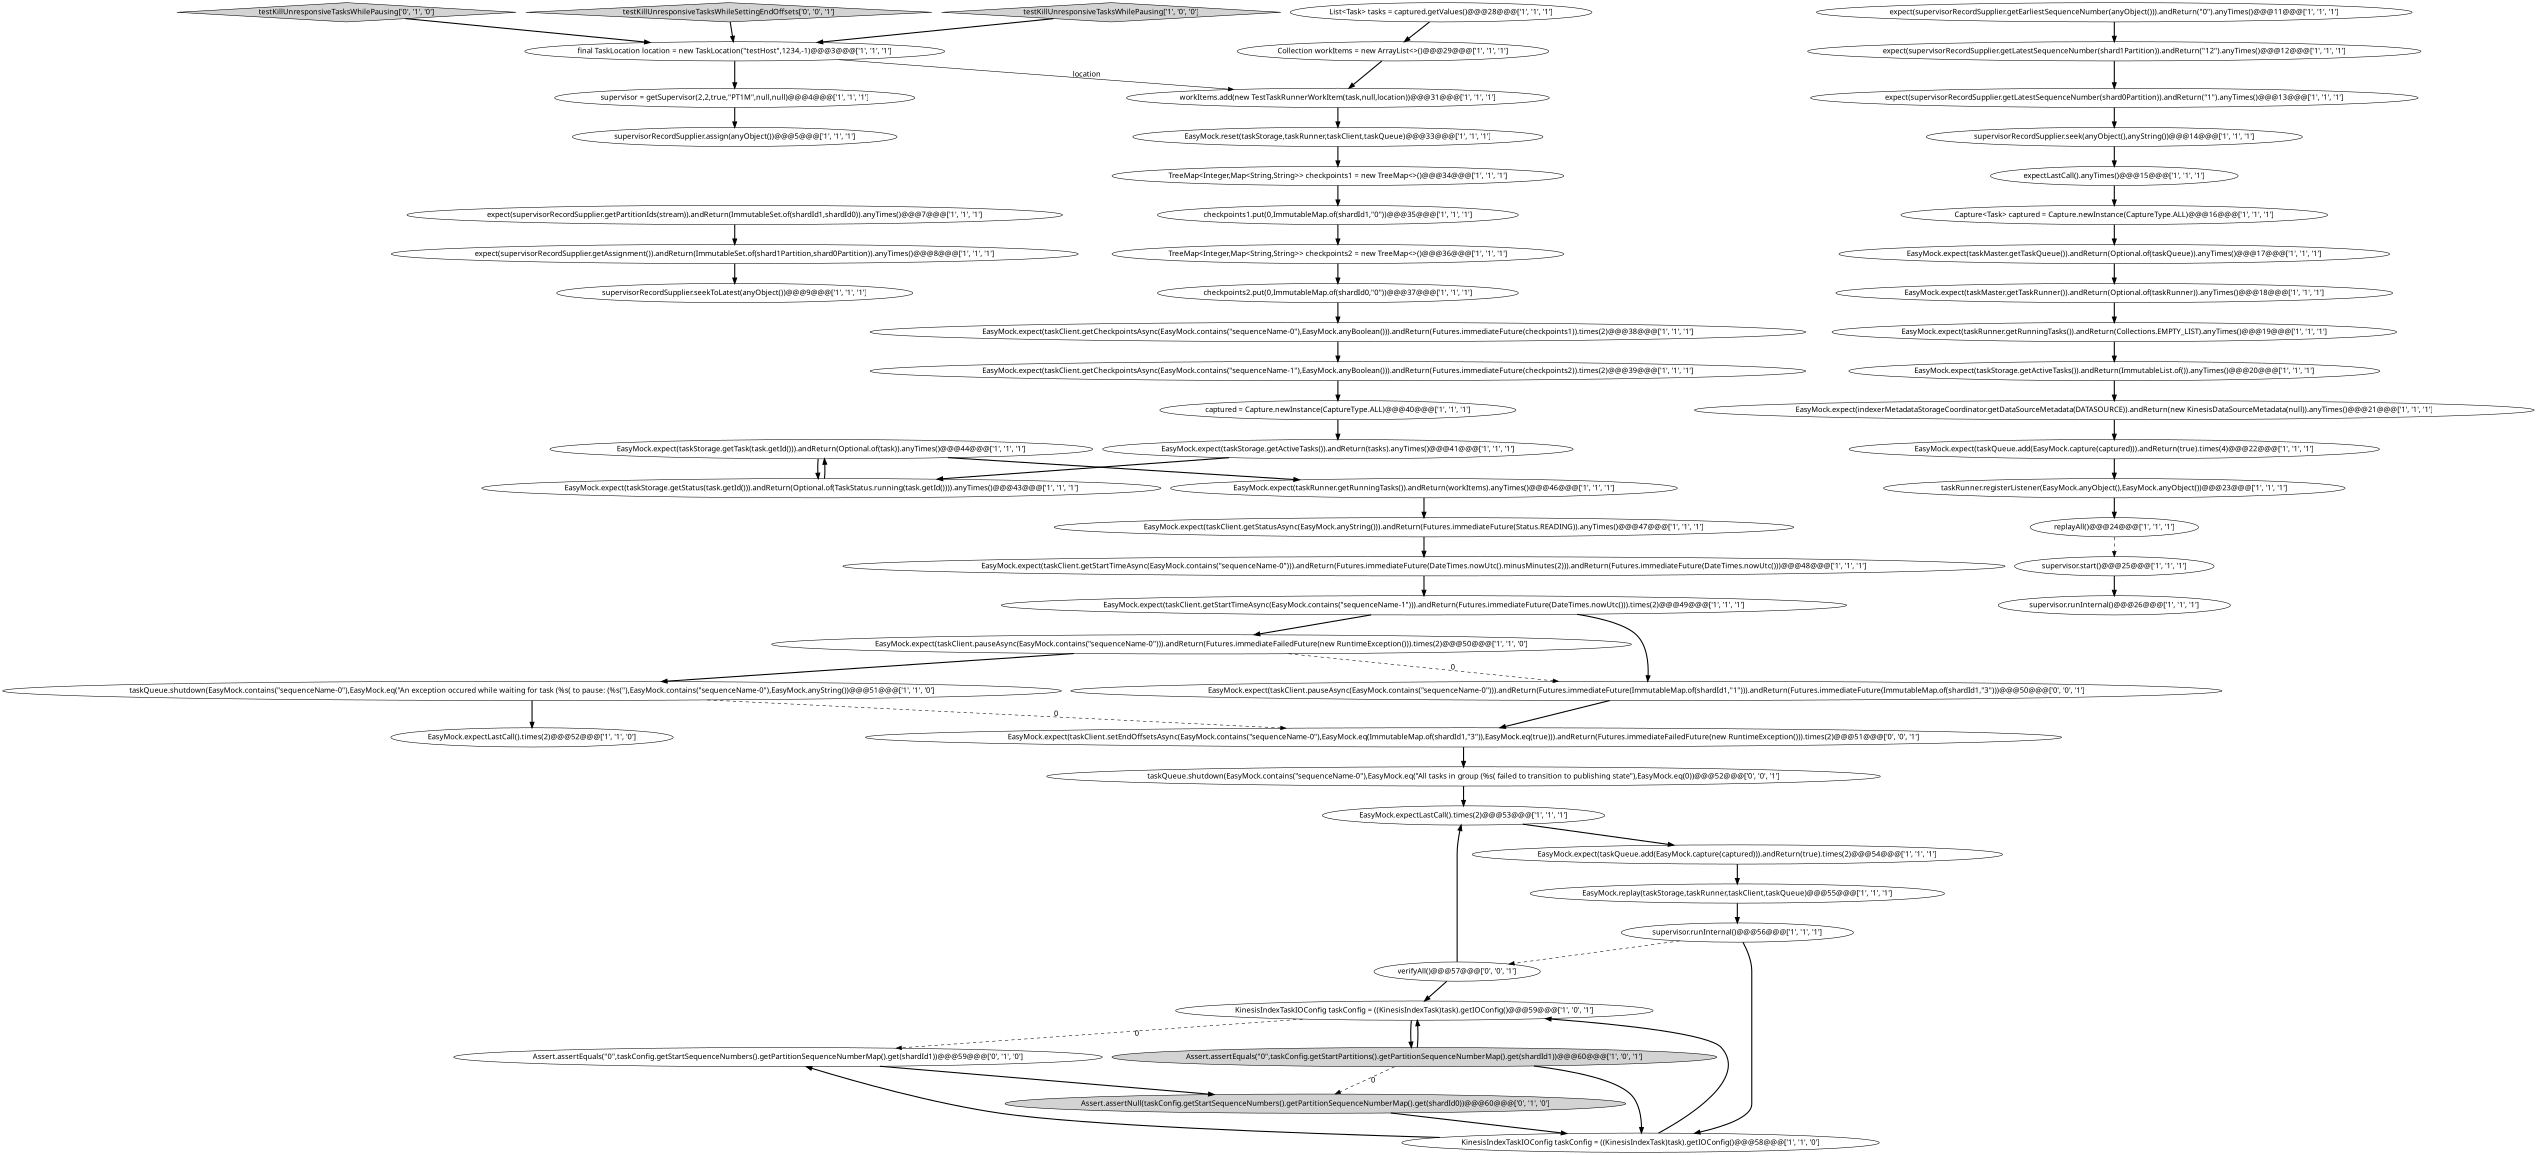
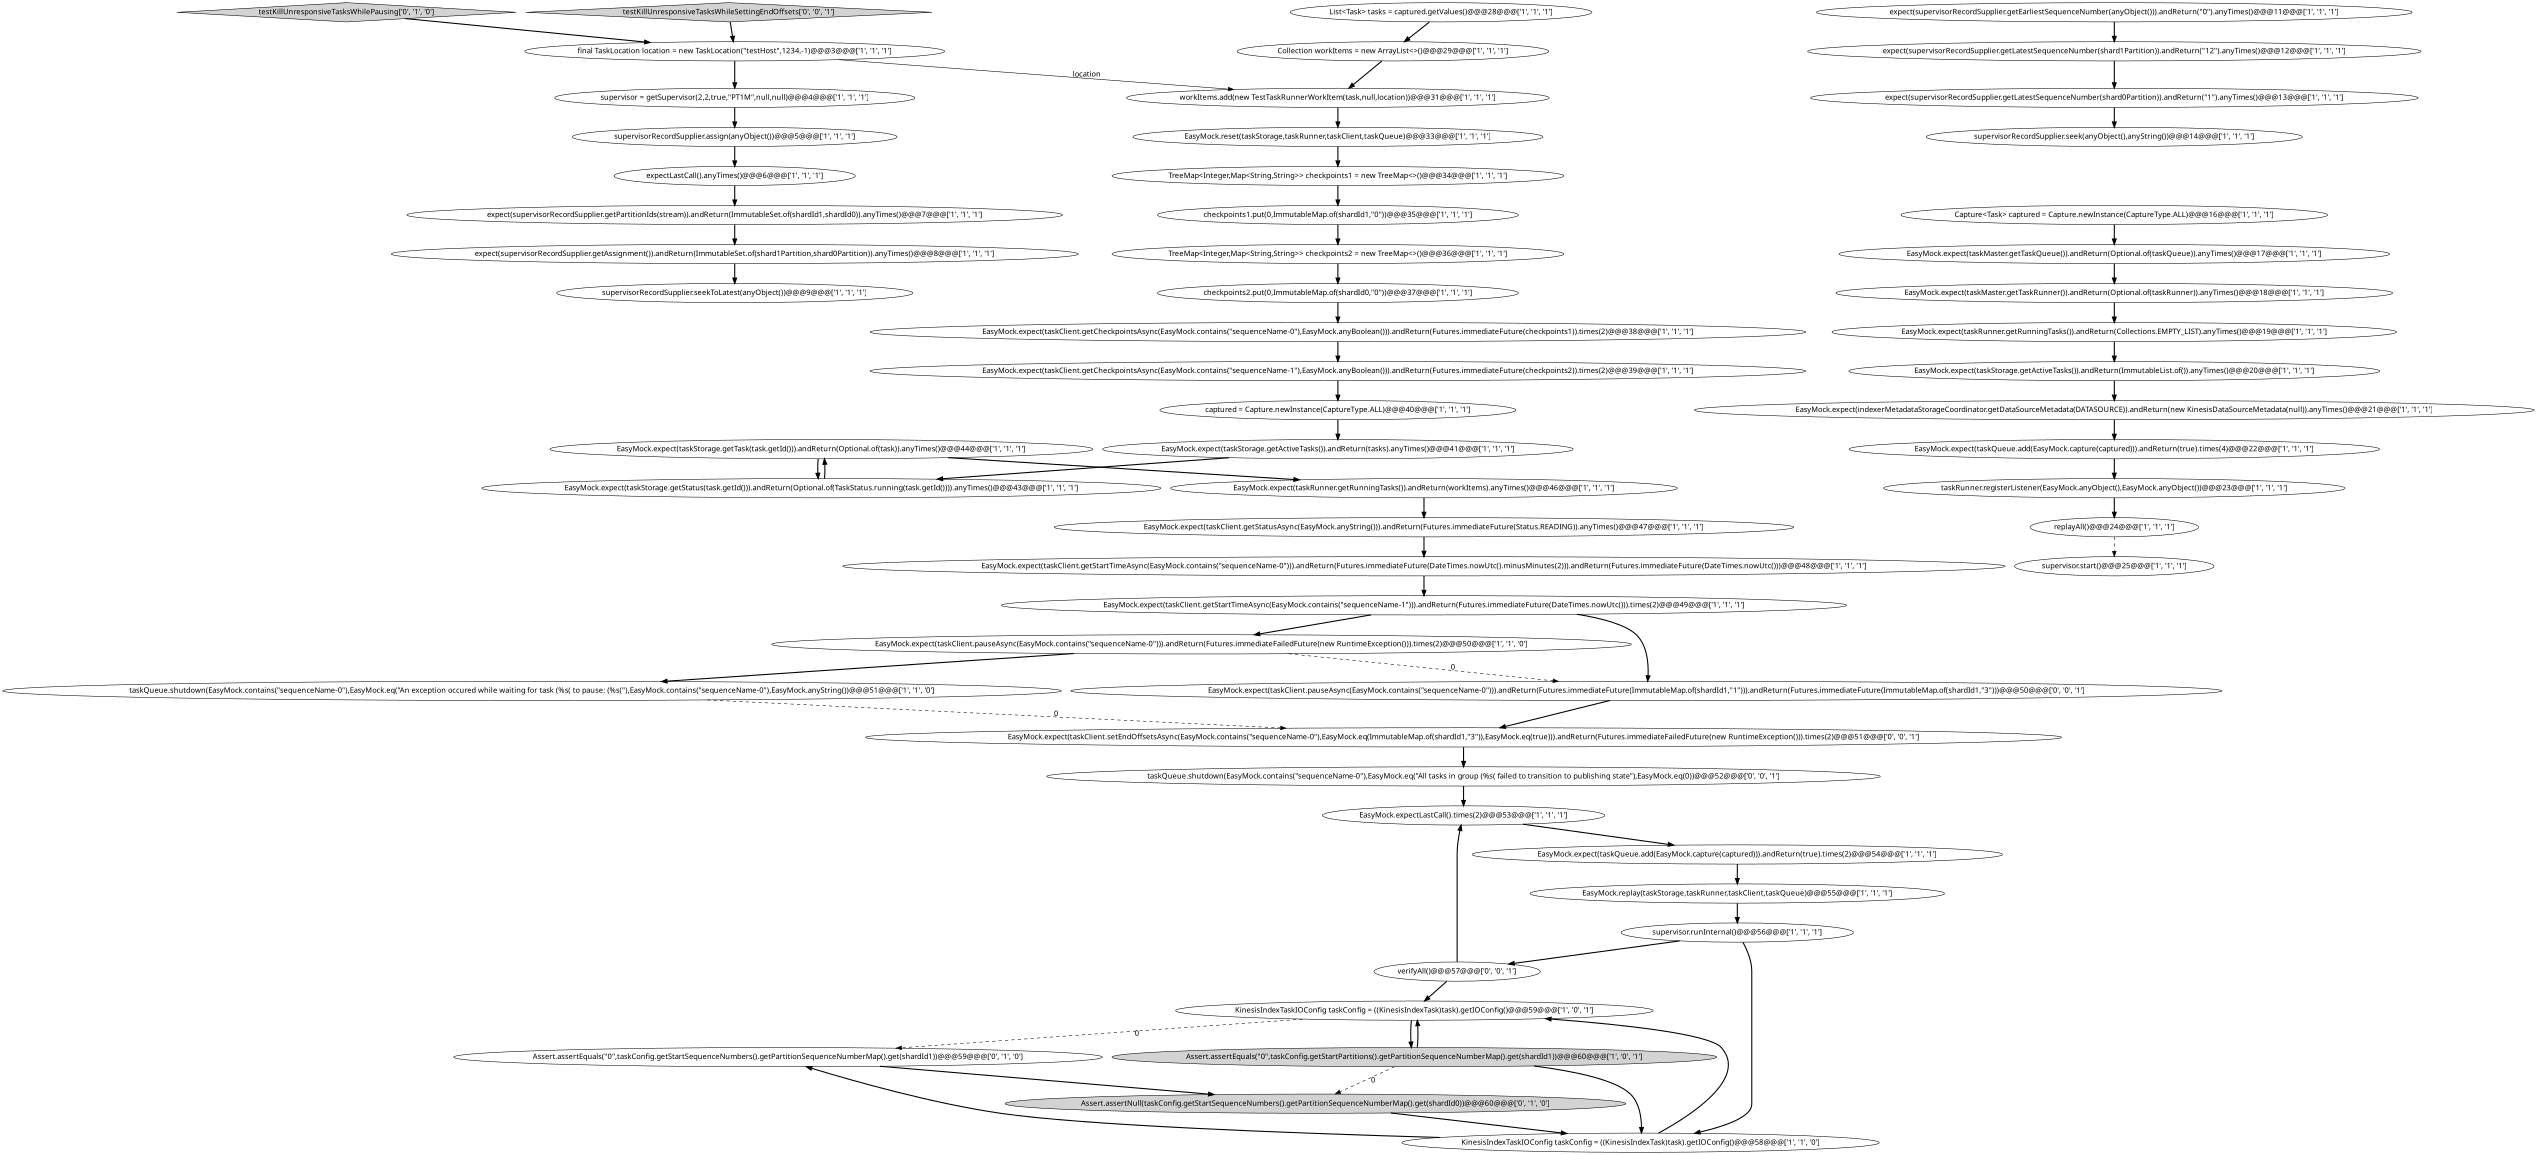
node "testKillUnresponsiveTasksWhilePausing['1', '0', '0']": removed
node "expectLastCall().anyTimes()@@@6@@@['1', '1', '1']": added
node "expectLastCall().anyTimes()@@@15@@@['1', '1', '1']": removed
node "supervisor.runInternal()@@@26@@@['1', '1', '1']": removed
node "EasyMock.expectLastCall().times(2)@@@52@@@['1', '1', '0']": removed
edge "supervisor.runInternal()@@@56@@@['1', '1', '1']" -> "verifyAll()@@@57@@@['0', '0', '1']": style dashed -> bold
